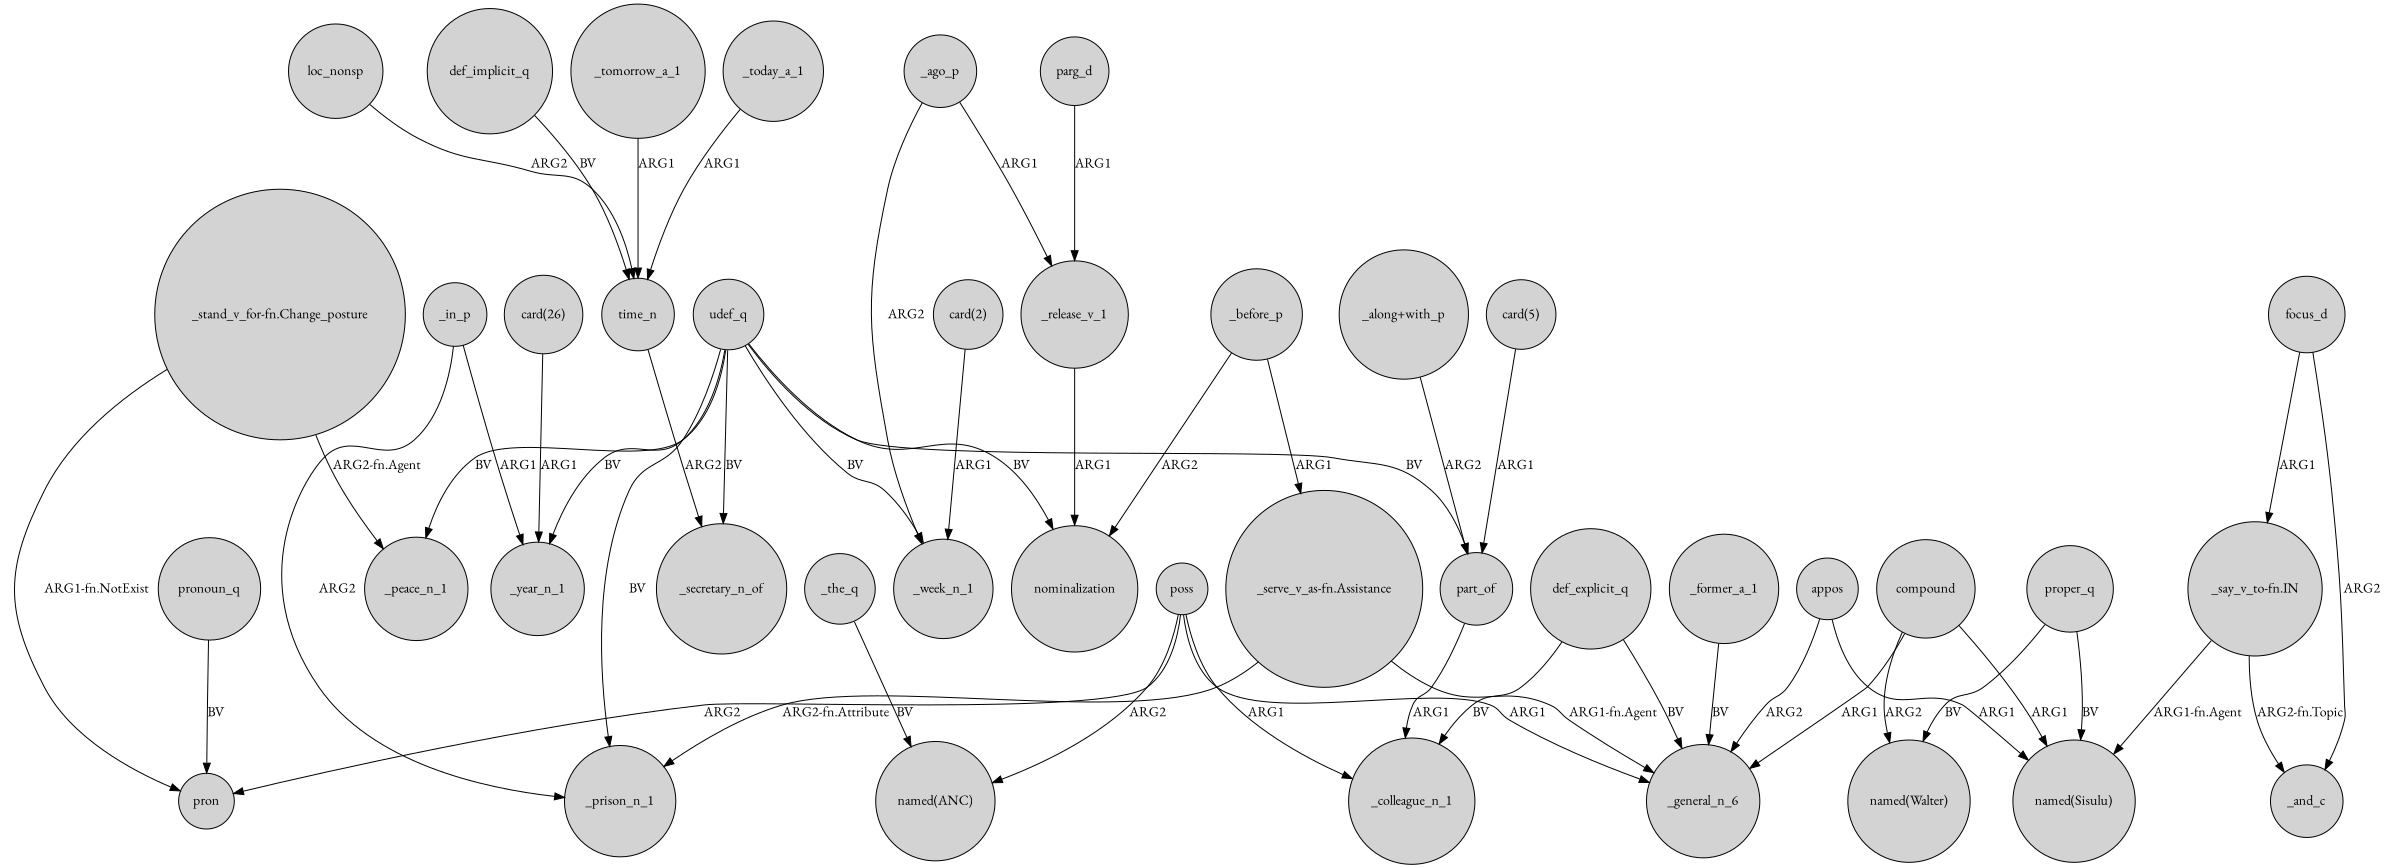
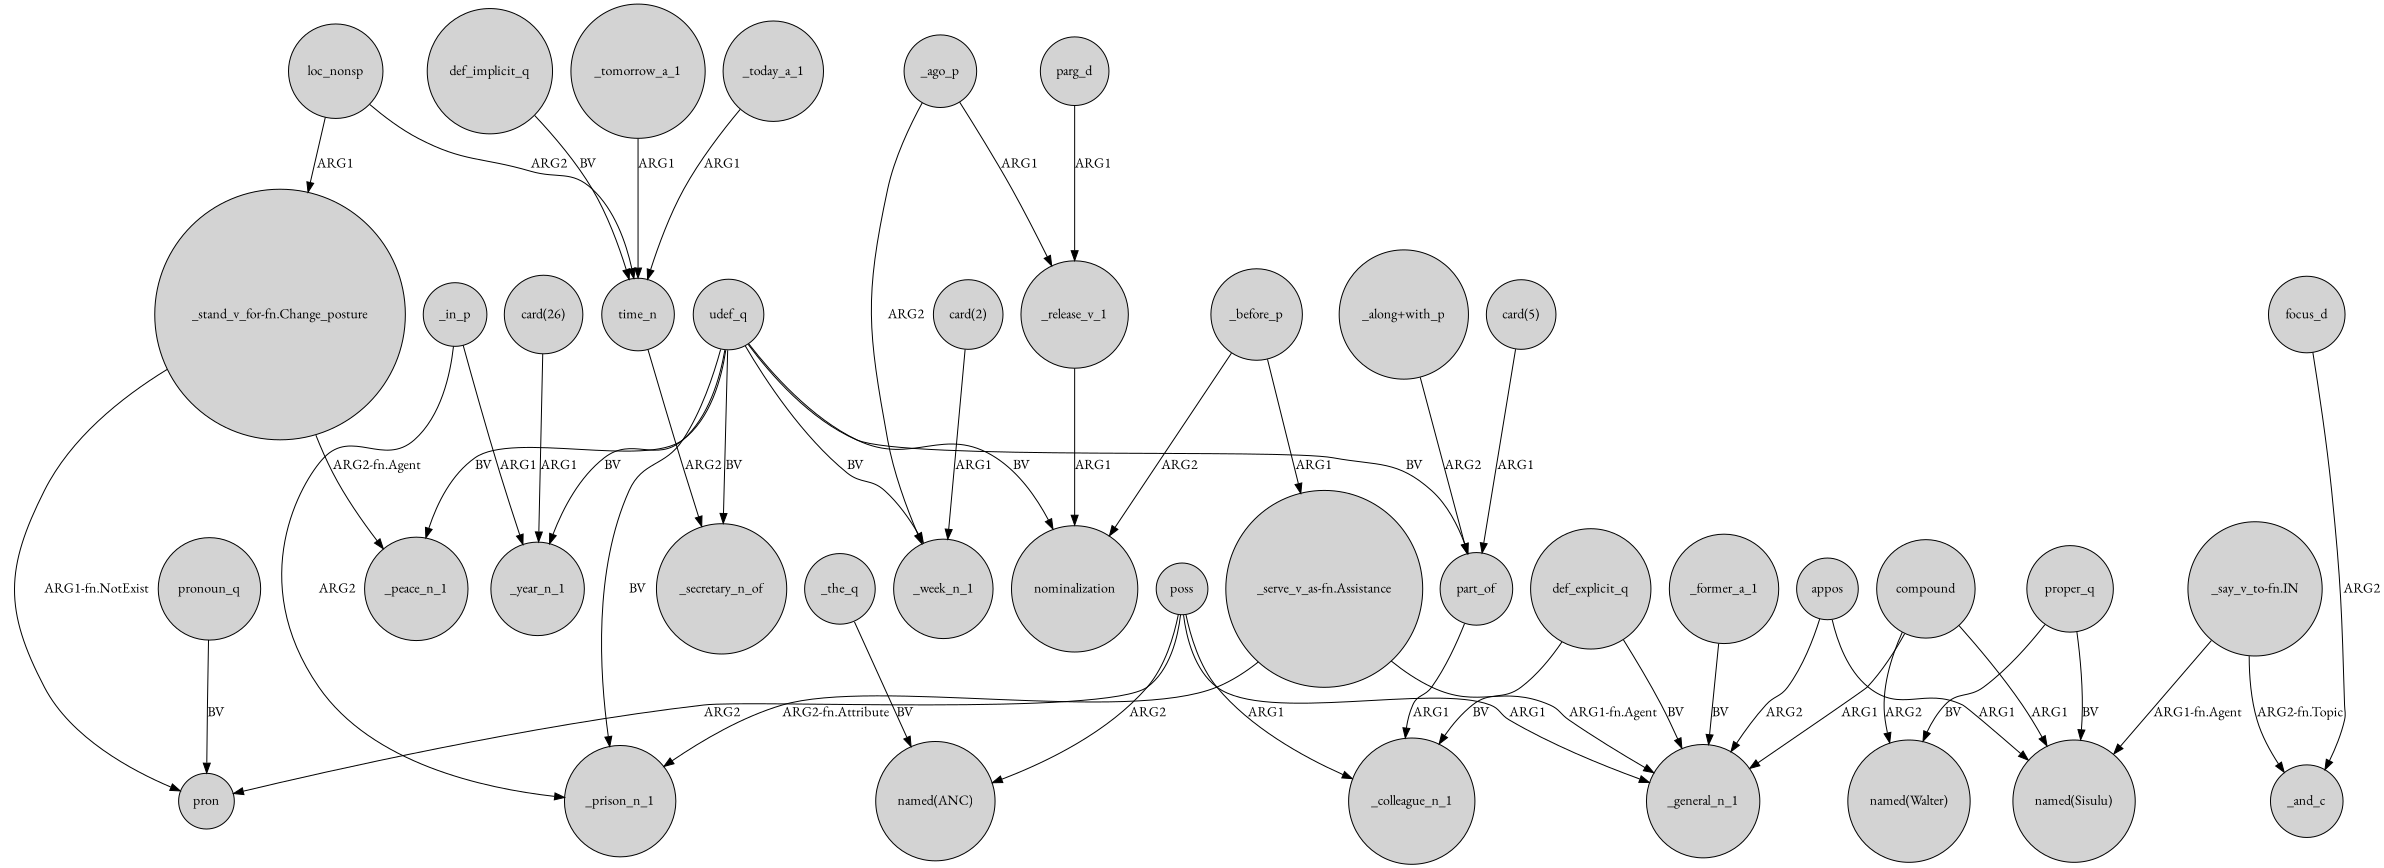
edge "loc_nonsp" -> "_stand_v_for-fn.Change_posture": added, label "ARG1"
edge "focus_d" -> "_say_v_to-fn.IN": removed, label "ARG1"
node "_general_n_6": label "_general_n_6" -> "_general_n_1"
